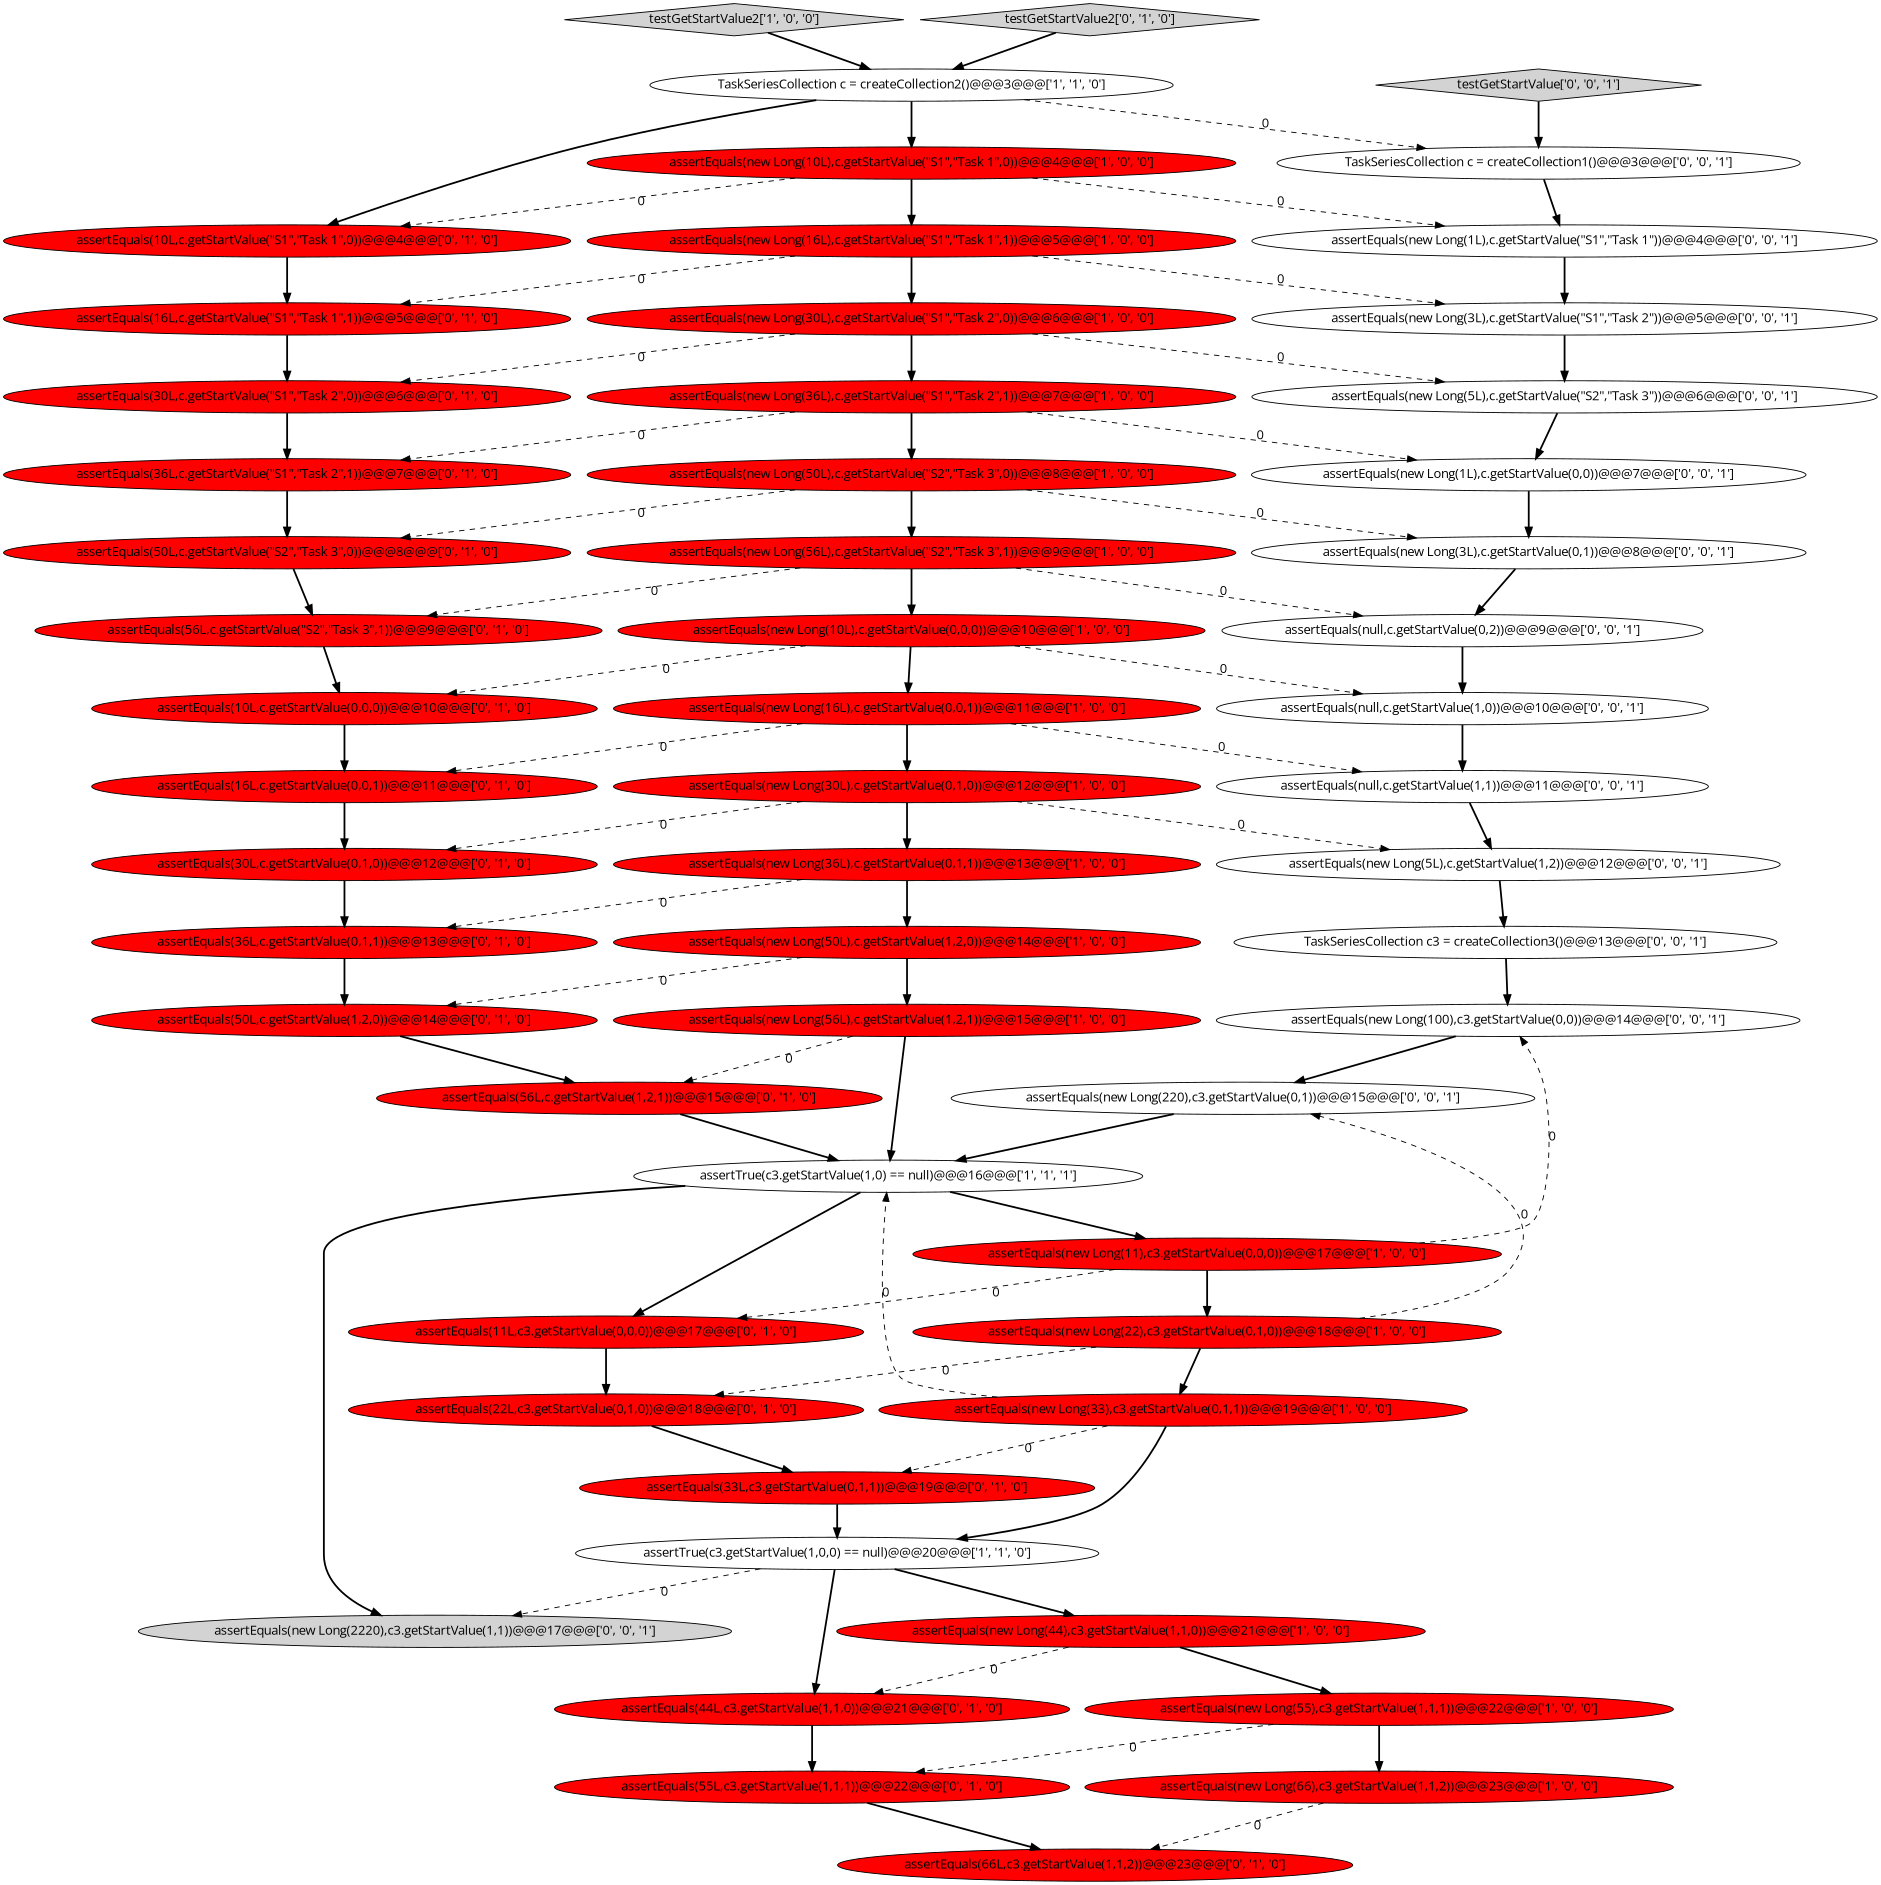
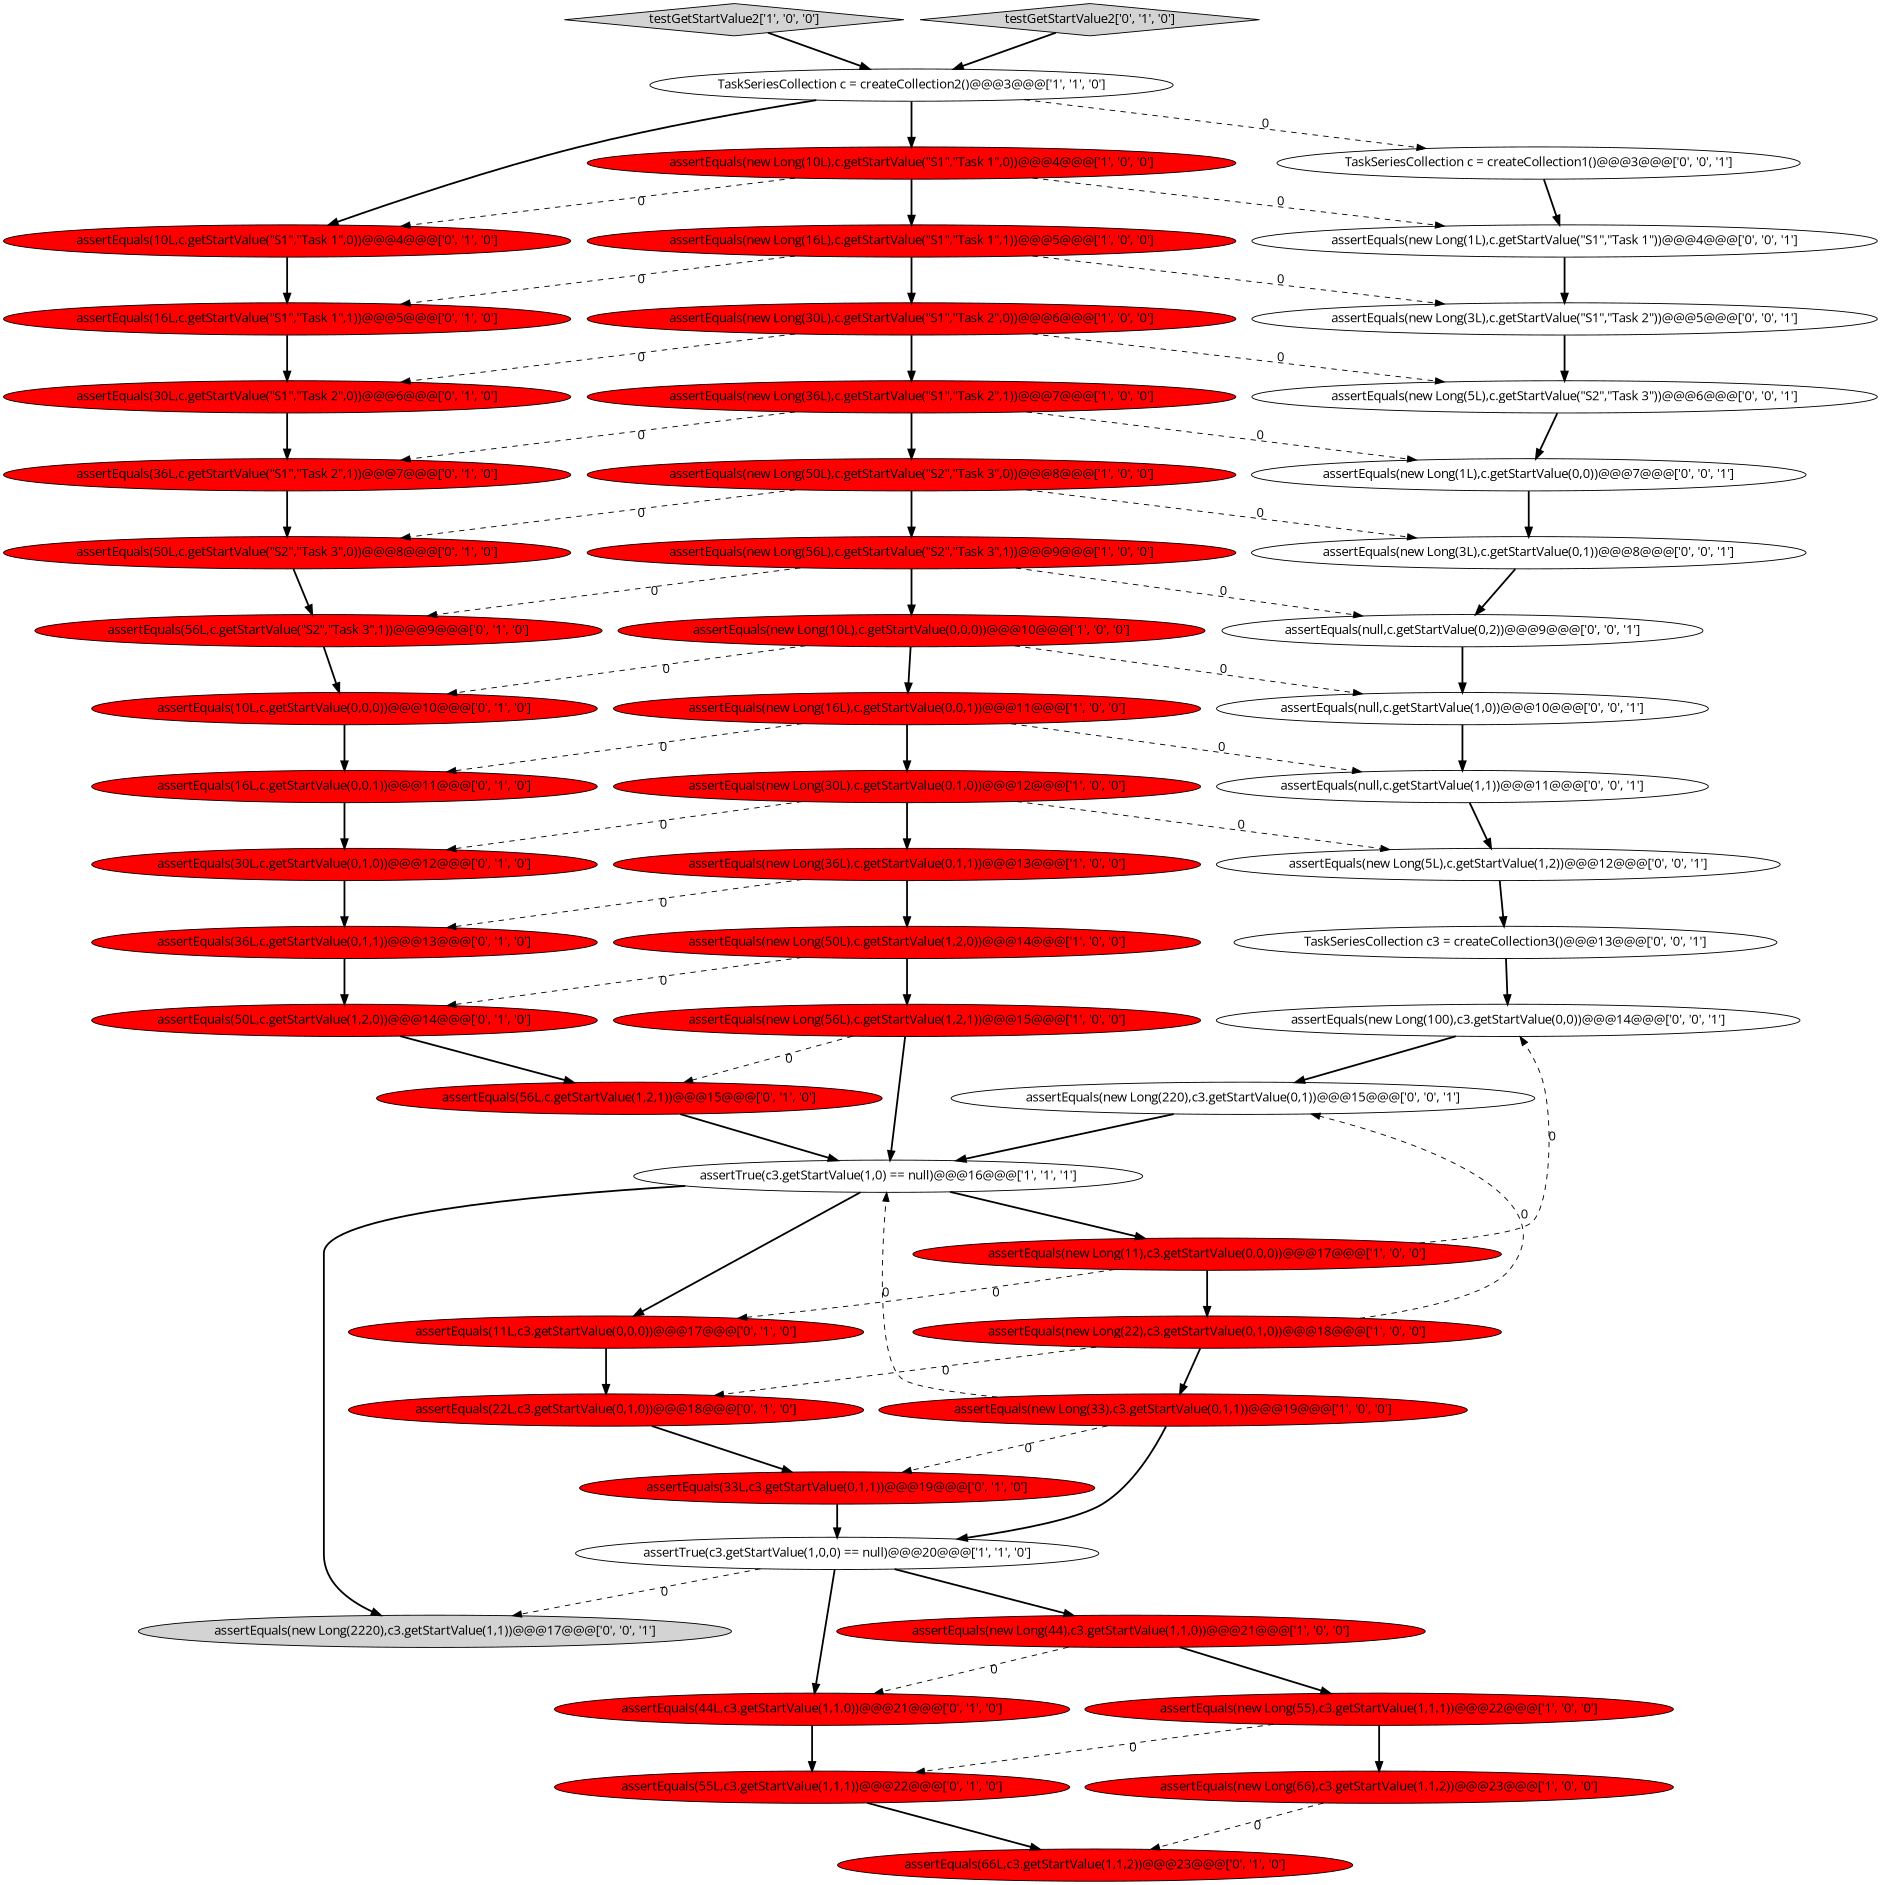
node "testGetStartValue['0', '0', '1']": removed
